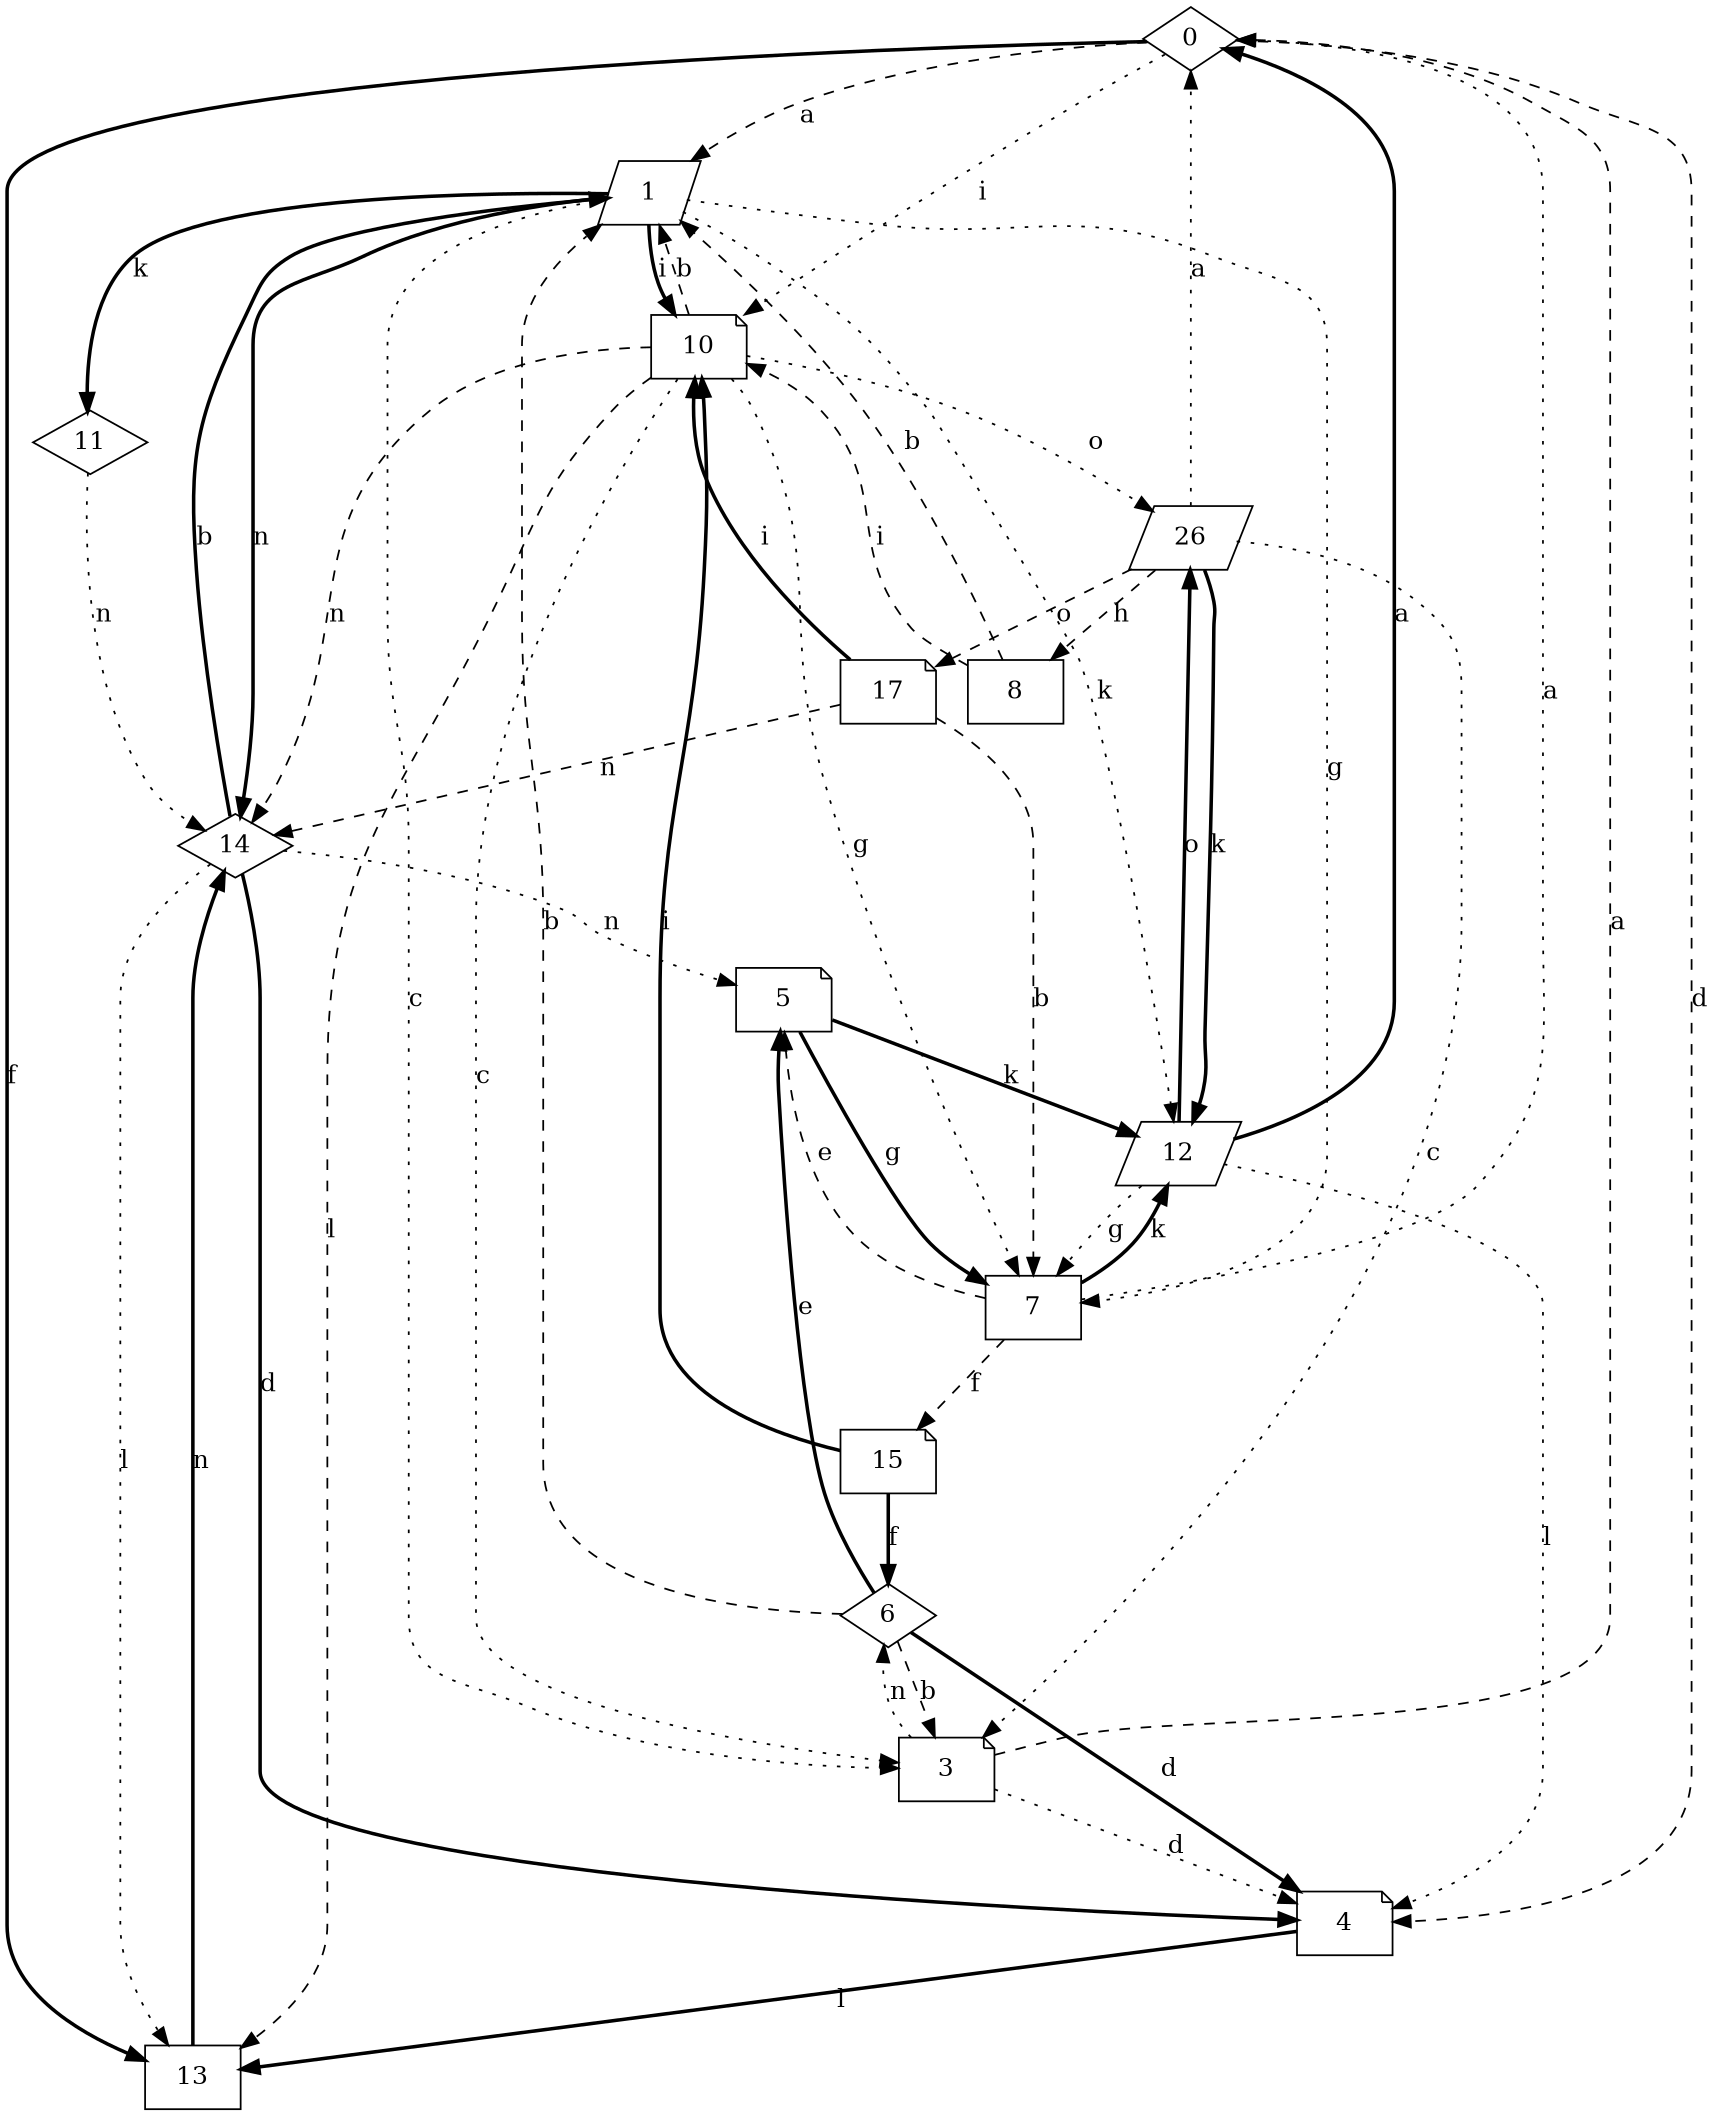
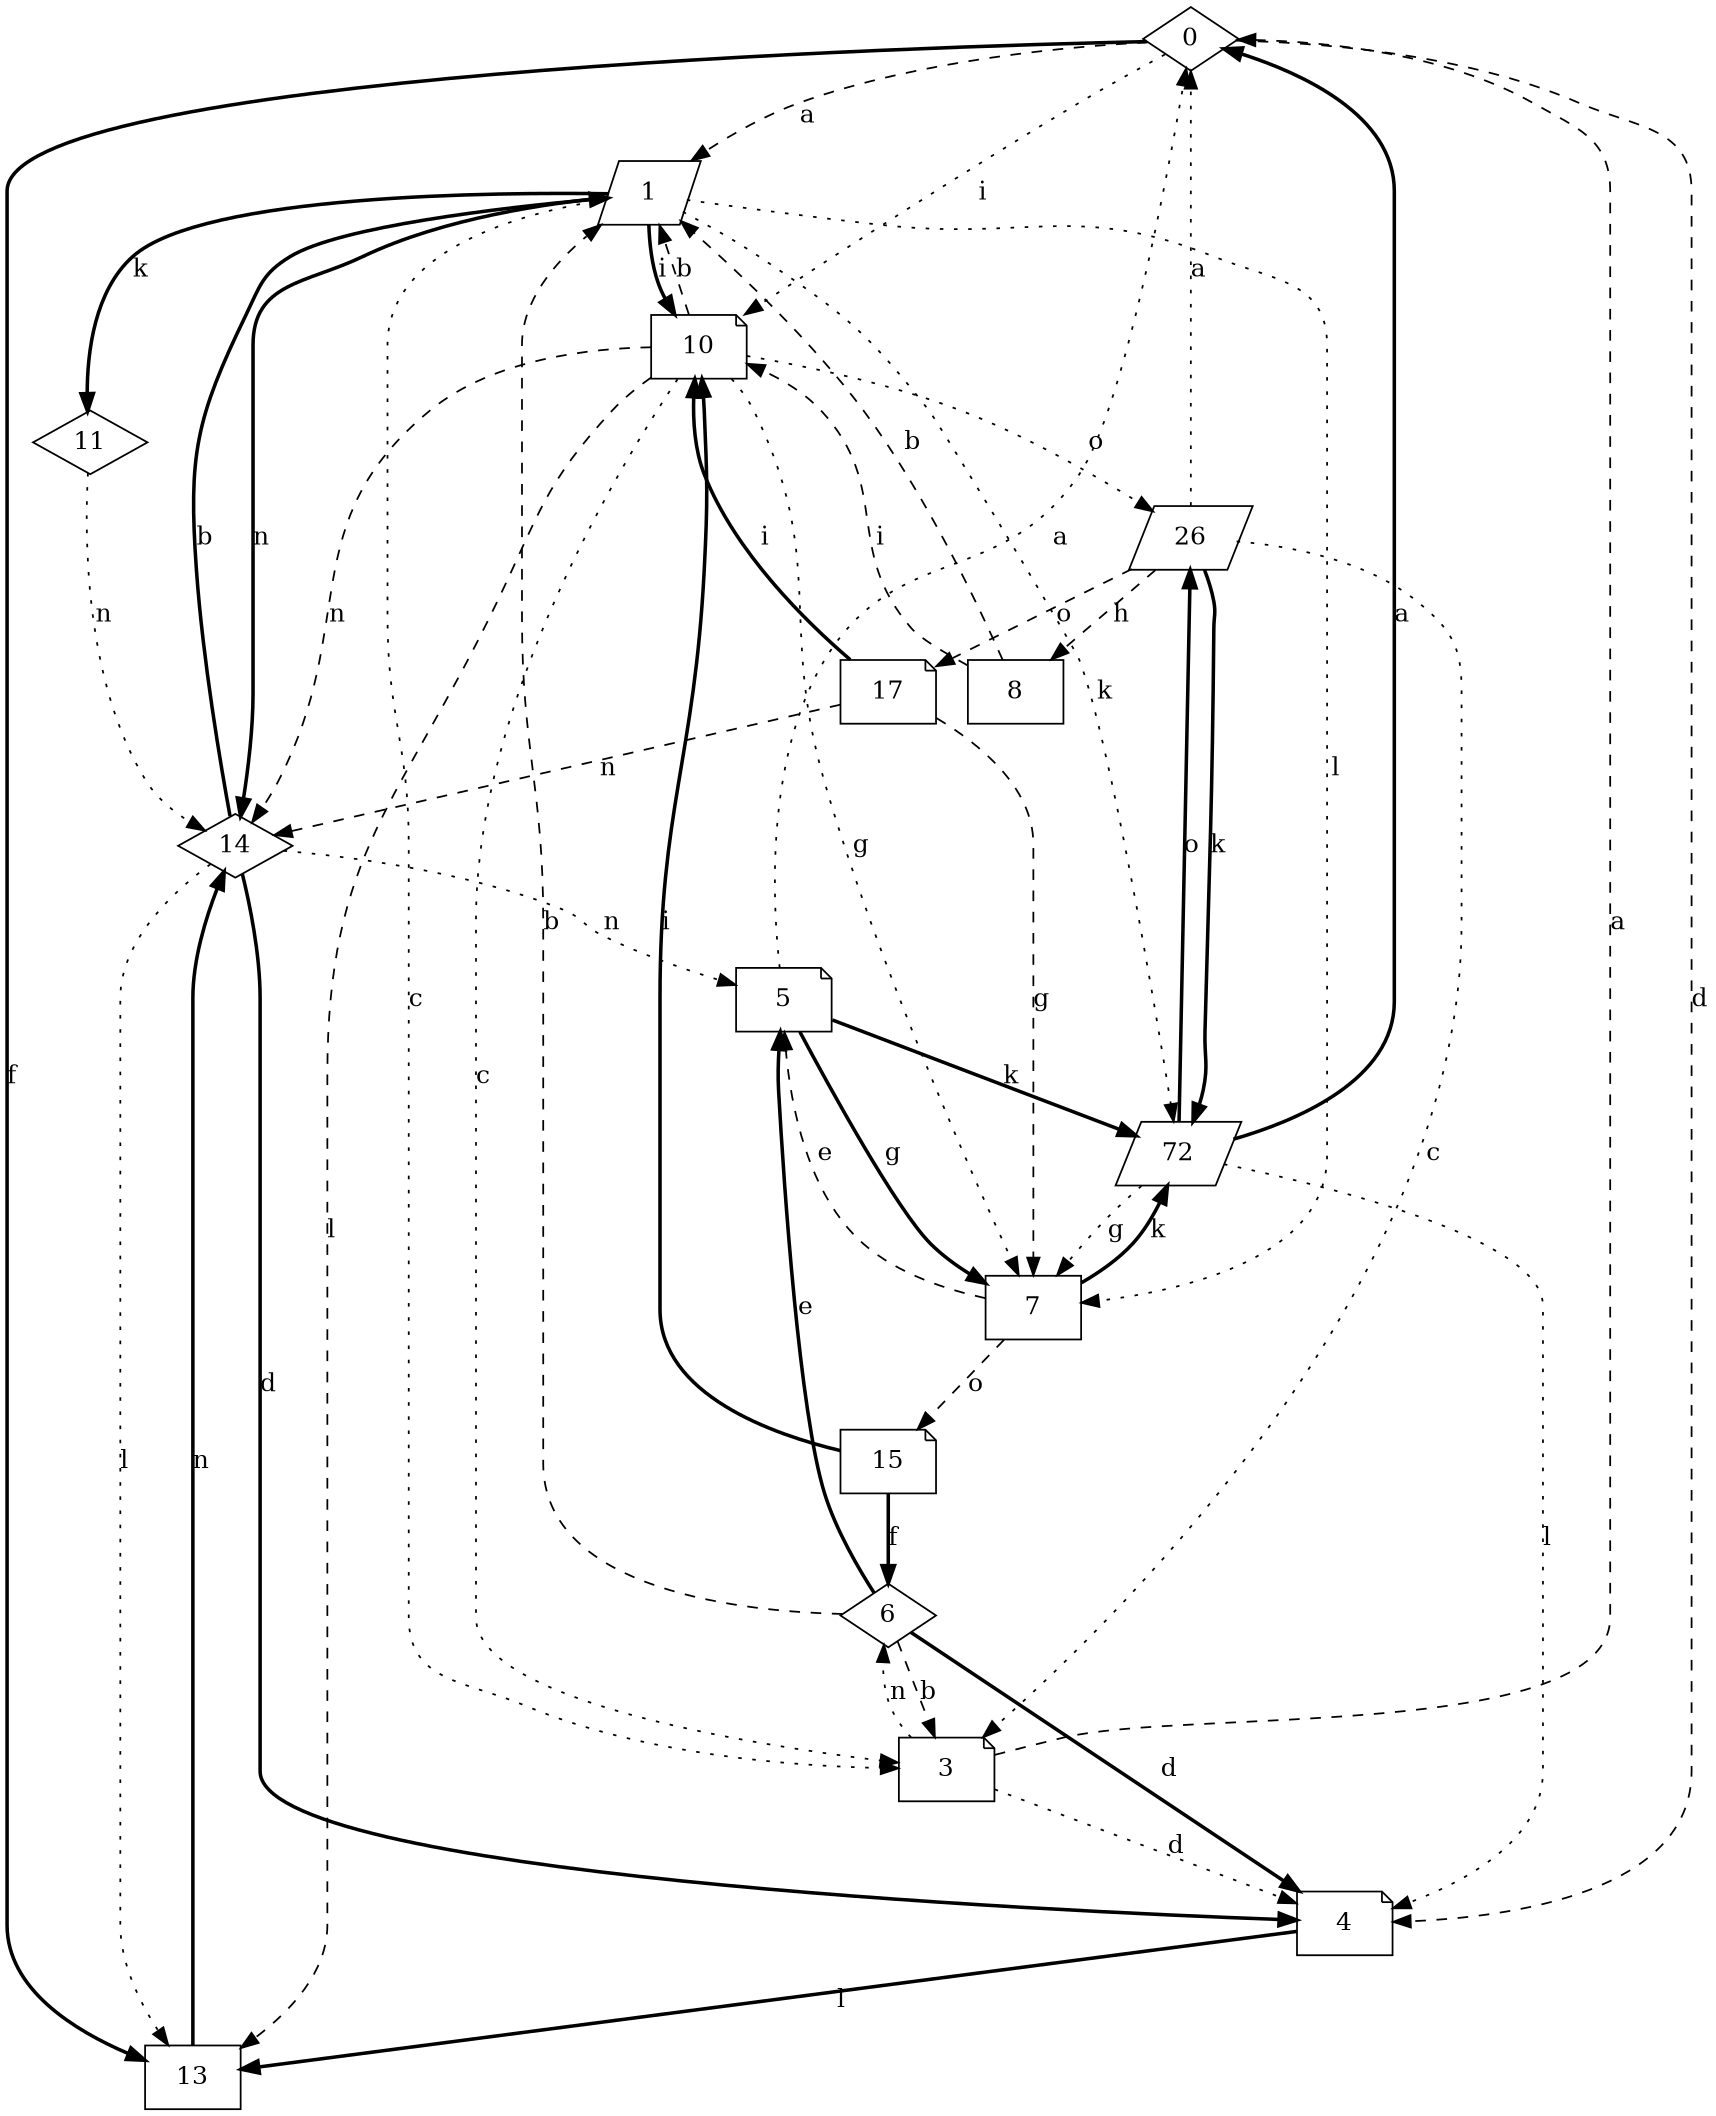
edge "7" -> "0": now "5" -> "0"
edge "1" -> "7": label "g" -> "l"
edge "17" -> "7": label "b" -> "g"
node "12": label "12" -> "72"
edge "7" -> "15": label "f" -> "o"
